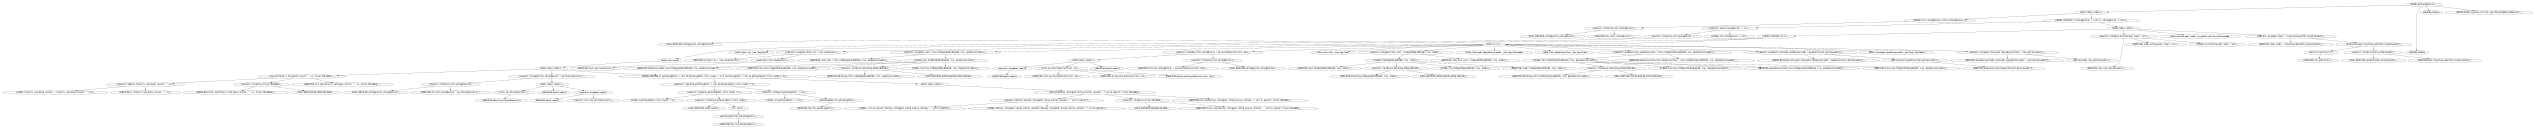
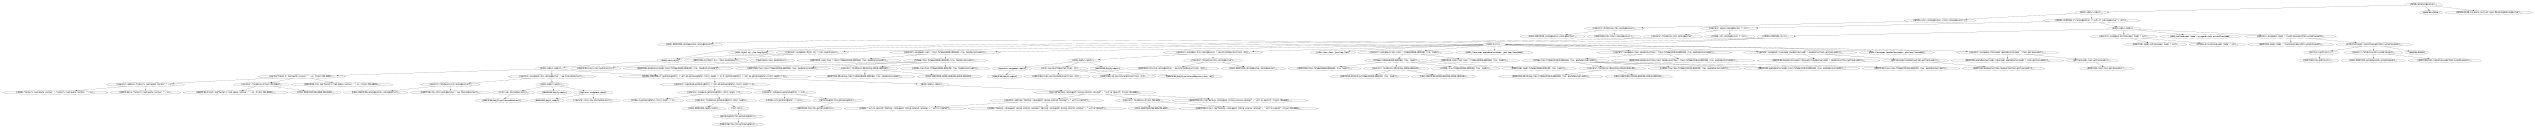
edge "(METHOD,getCatalogResolver)" -> "(MODIFIER,PRIVATE)": now "(createClassLoader,createClassLoader(Path.systemClasspath))" -> "(MODIFIER,PRIVATE)"
node "(LOCAL,Class baseResolverClass: java.lang.Class)": removed
edge "(<operator>.assignment,AntClassLoader loader = null)" -> "(IDENTIFIER,clazz,clazz.getClassLoader())": now "(getClassLoader,clazz.getClassLoader())" -> "(IDENTIFIER,clazz,clazz.getClassLoader())"
edge "(<operator>.assignment,Object obj = clazz.newInstance())" -> "(newInstance,clazz.newInstance())": now "(<operator>.assignment,Object obj = clazz.newInstance())" -> "(BLOCK,catch,catch)"
